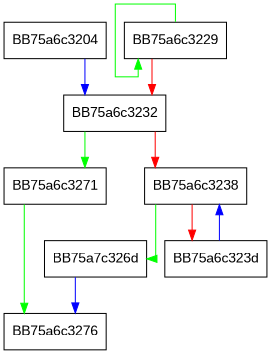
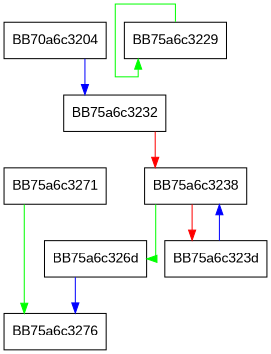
node "BB75a6c3204": label "BB75a6c3204" -> "BB70a6c3204"
edge "BB75a6c3229" -> "BB75a6c3232": removed
edge "BB75a6c3232" -> "BB75a6c3271": removed
node "BB75a7c326d": label "BB75a7c326d" -> "BB75a6c326d"
